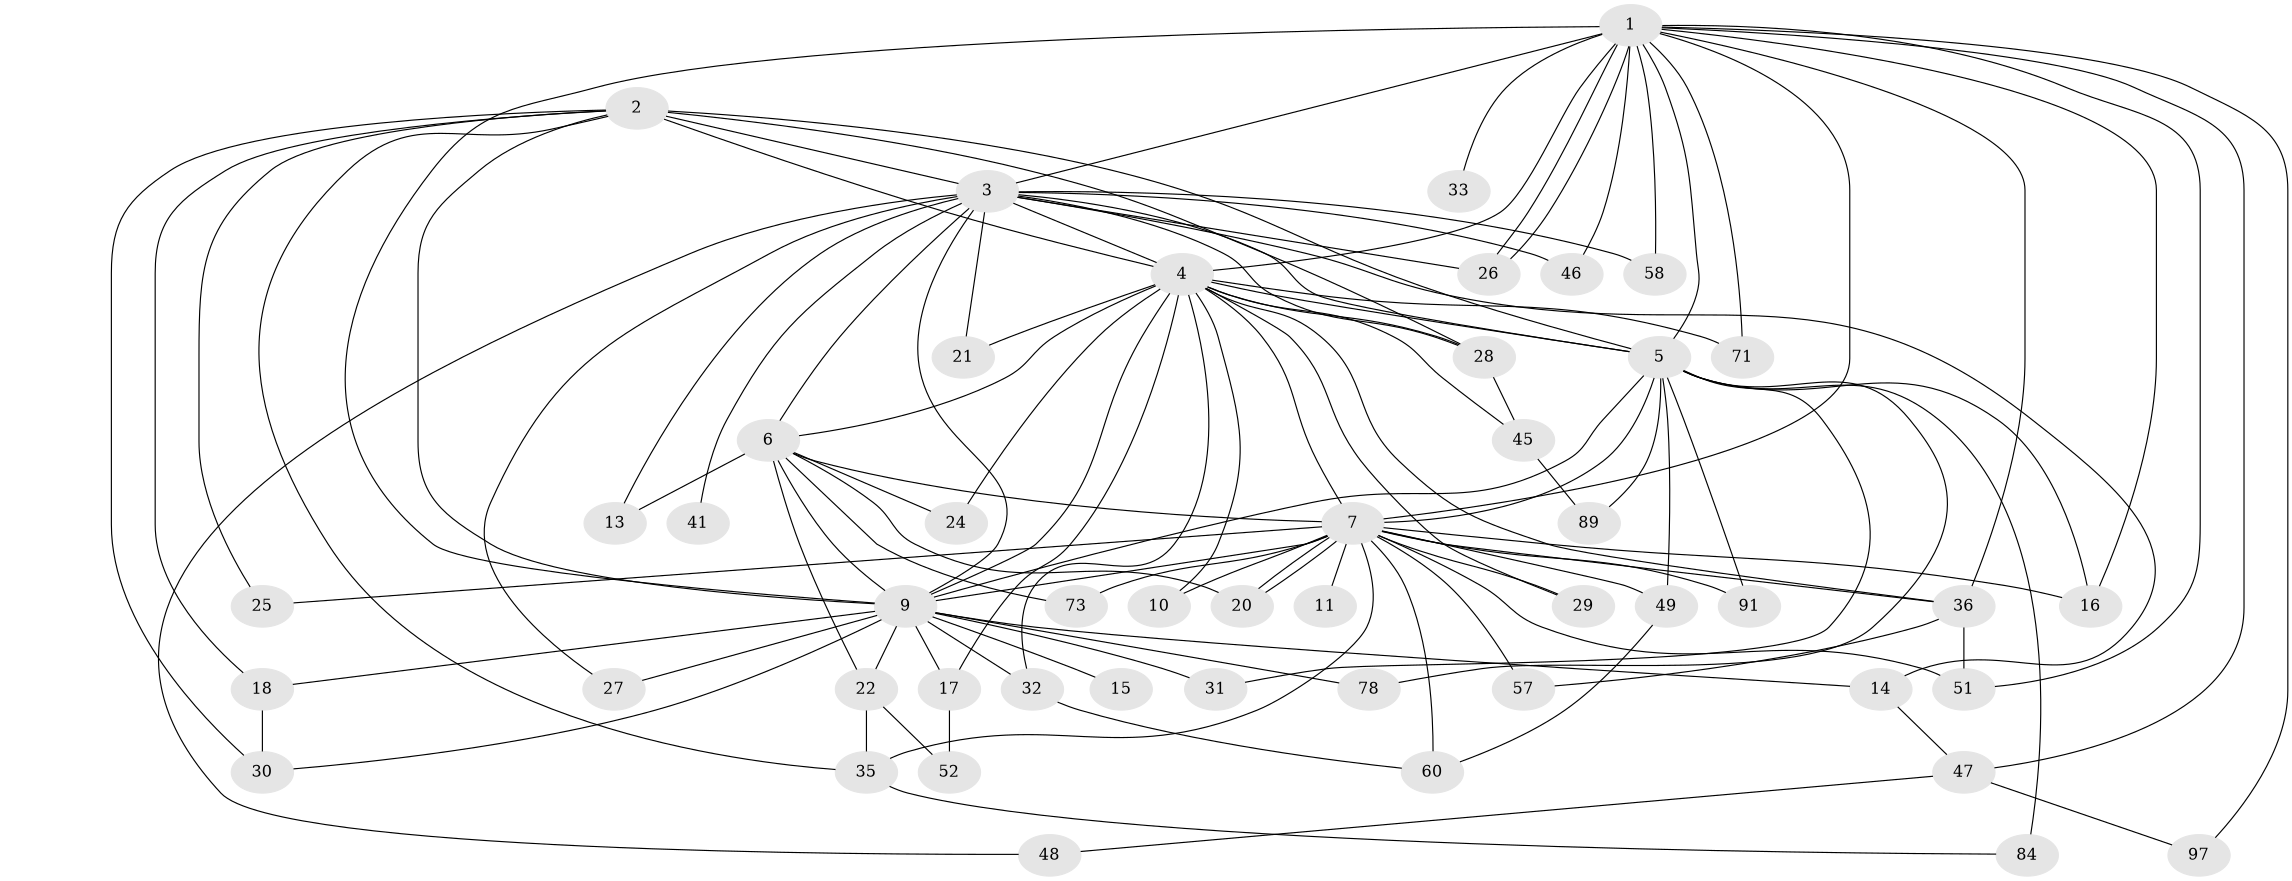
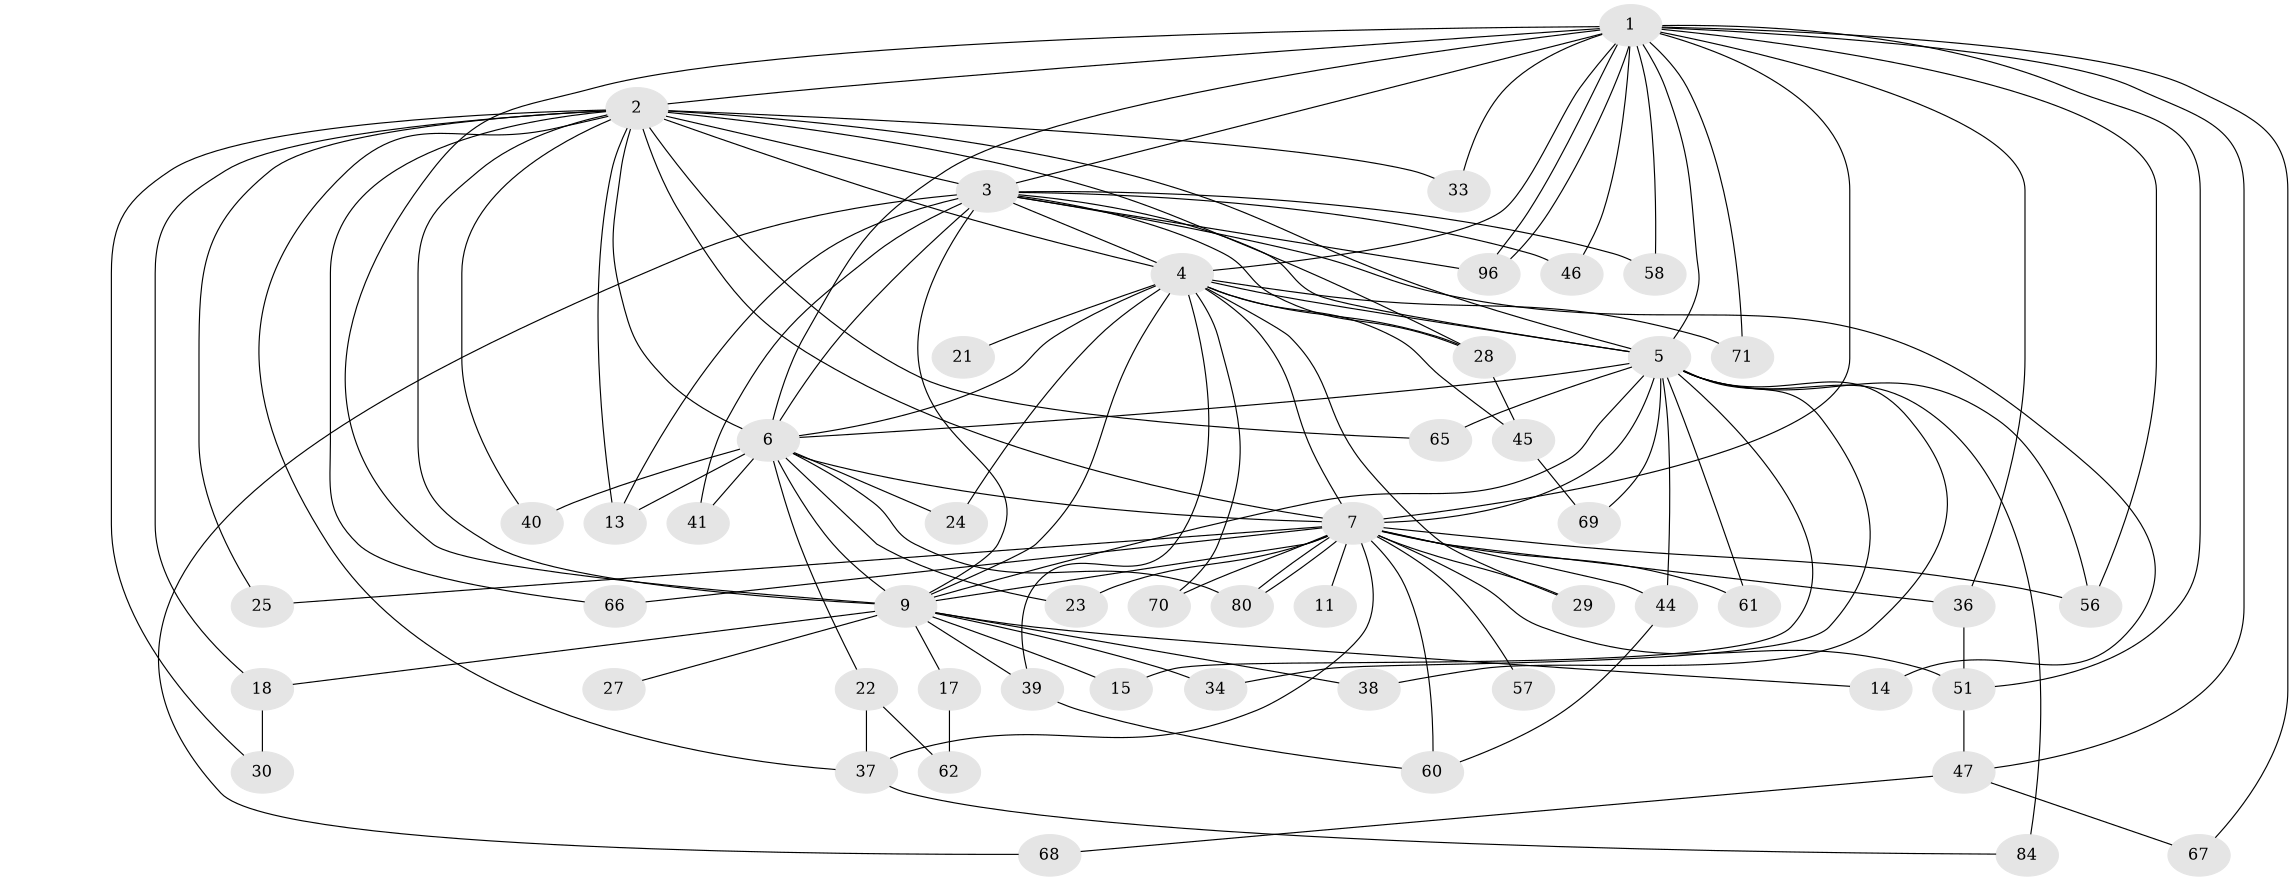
edge "1" -- "2": added
edge "1" -- "6": added
edge "2" -- "33": added
edge "3" -- "21": removed
node "26": label "26" -> "96"
edge "2" -- "6": added
edge "2" -- "13": added
edge "3" -- "27": removed
edge "2" -- "7": added
edge "5" -- "6": added
node "65": added
edge "6" -- "41": added
edge "4" -- "17": removed
node "40": added
node "89": label "89" -> "69"
edge "4" -- "36": removed
node "66": added
node "73": label "73" -> "23"
node "10": label "10" -> "70"
node "20": label "20" -> "80"
node "49": label "49" -> "44"
node "91": label "91" -> "61"
node "16": label "16" -> "56"
edge "5" -- "15": added
edge "9" -- "22": removed
edge "36" -- "57": removed
node "32": label "32" -> "39"
node "31": label "31" -> "34"
node "78": label "78" -> "38"
edge "9" -- "30": removed
edge "14" -- "47": now "51" -- "47"
node "35": label "35" -> "37"
node "52": label "52" -> "62"
node "48": label "48" -> "68"
node "97": label "97" -> "67"
